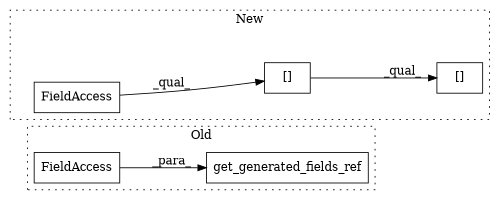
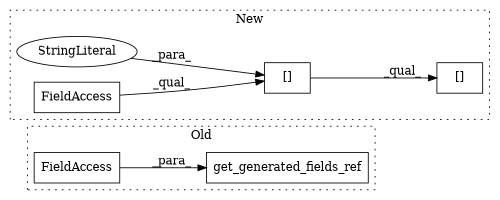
node "StringLiteral": added
